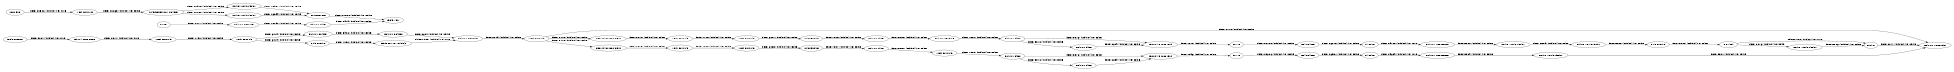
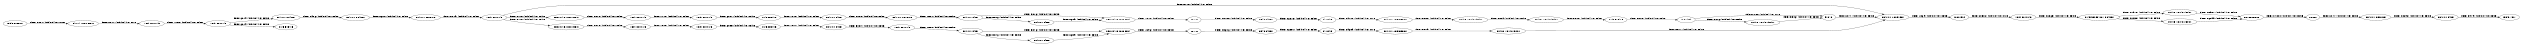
edge "Column Appender" -> "Loop End": added, label "data: 4869; is_blocking: False"
edge "Concatenate" -> "Table View": now "Concatenate" -> "Sorter"
node "Table Row to Variable": removed
